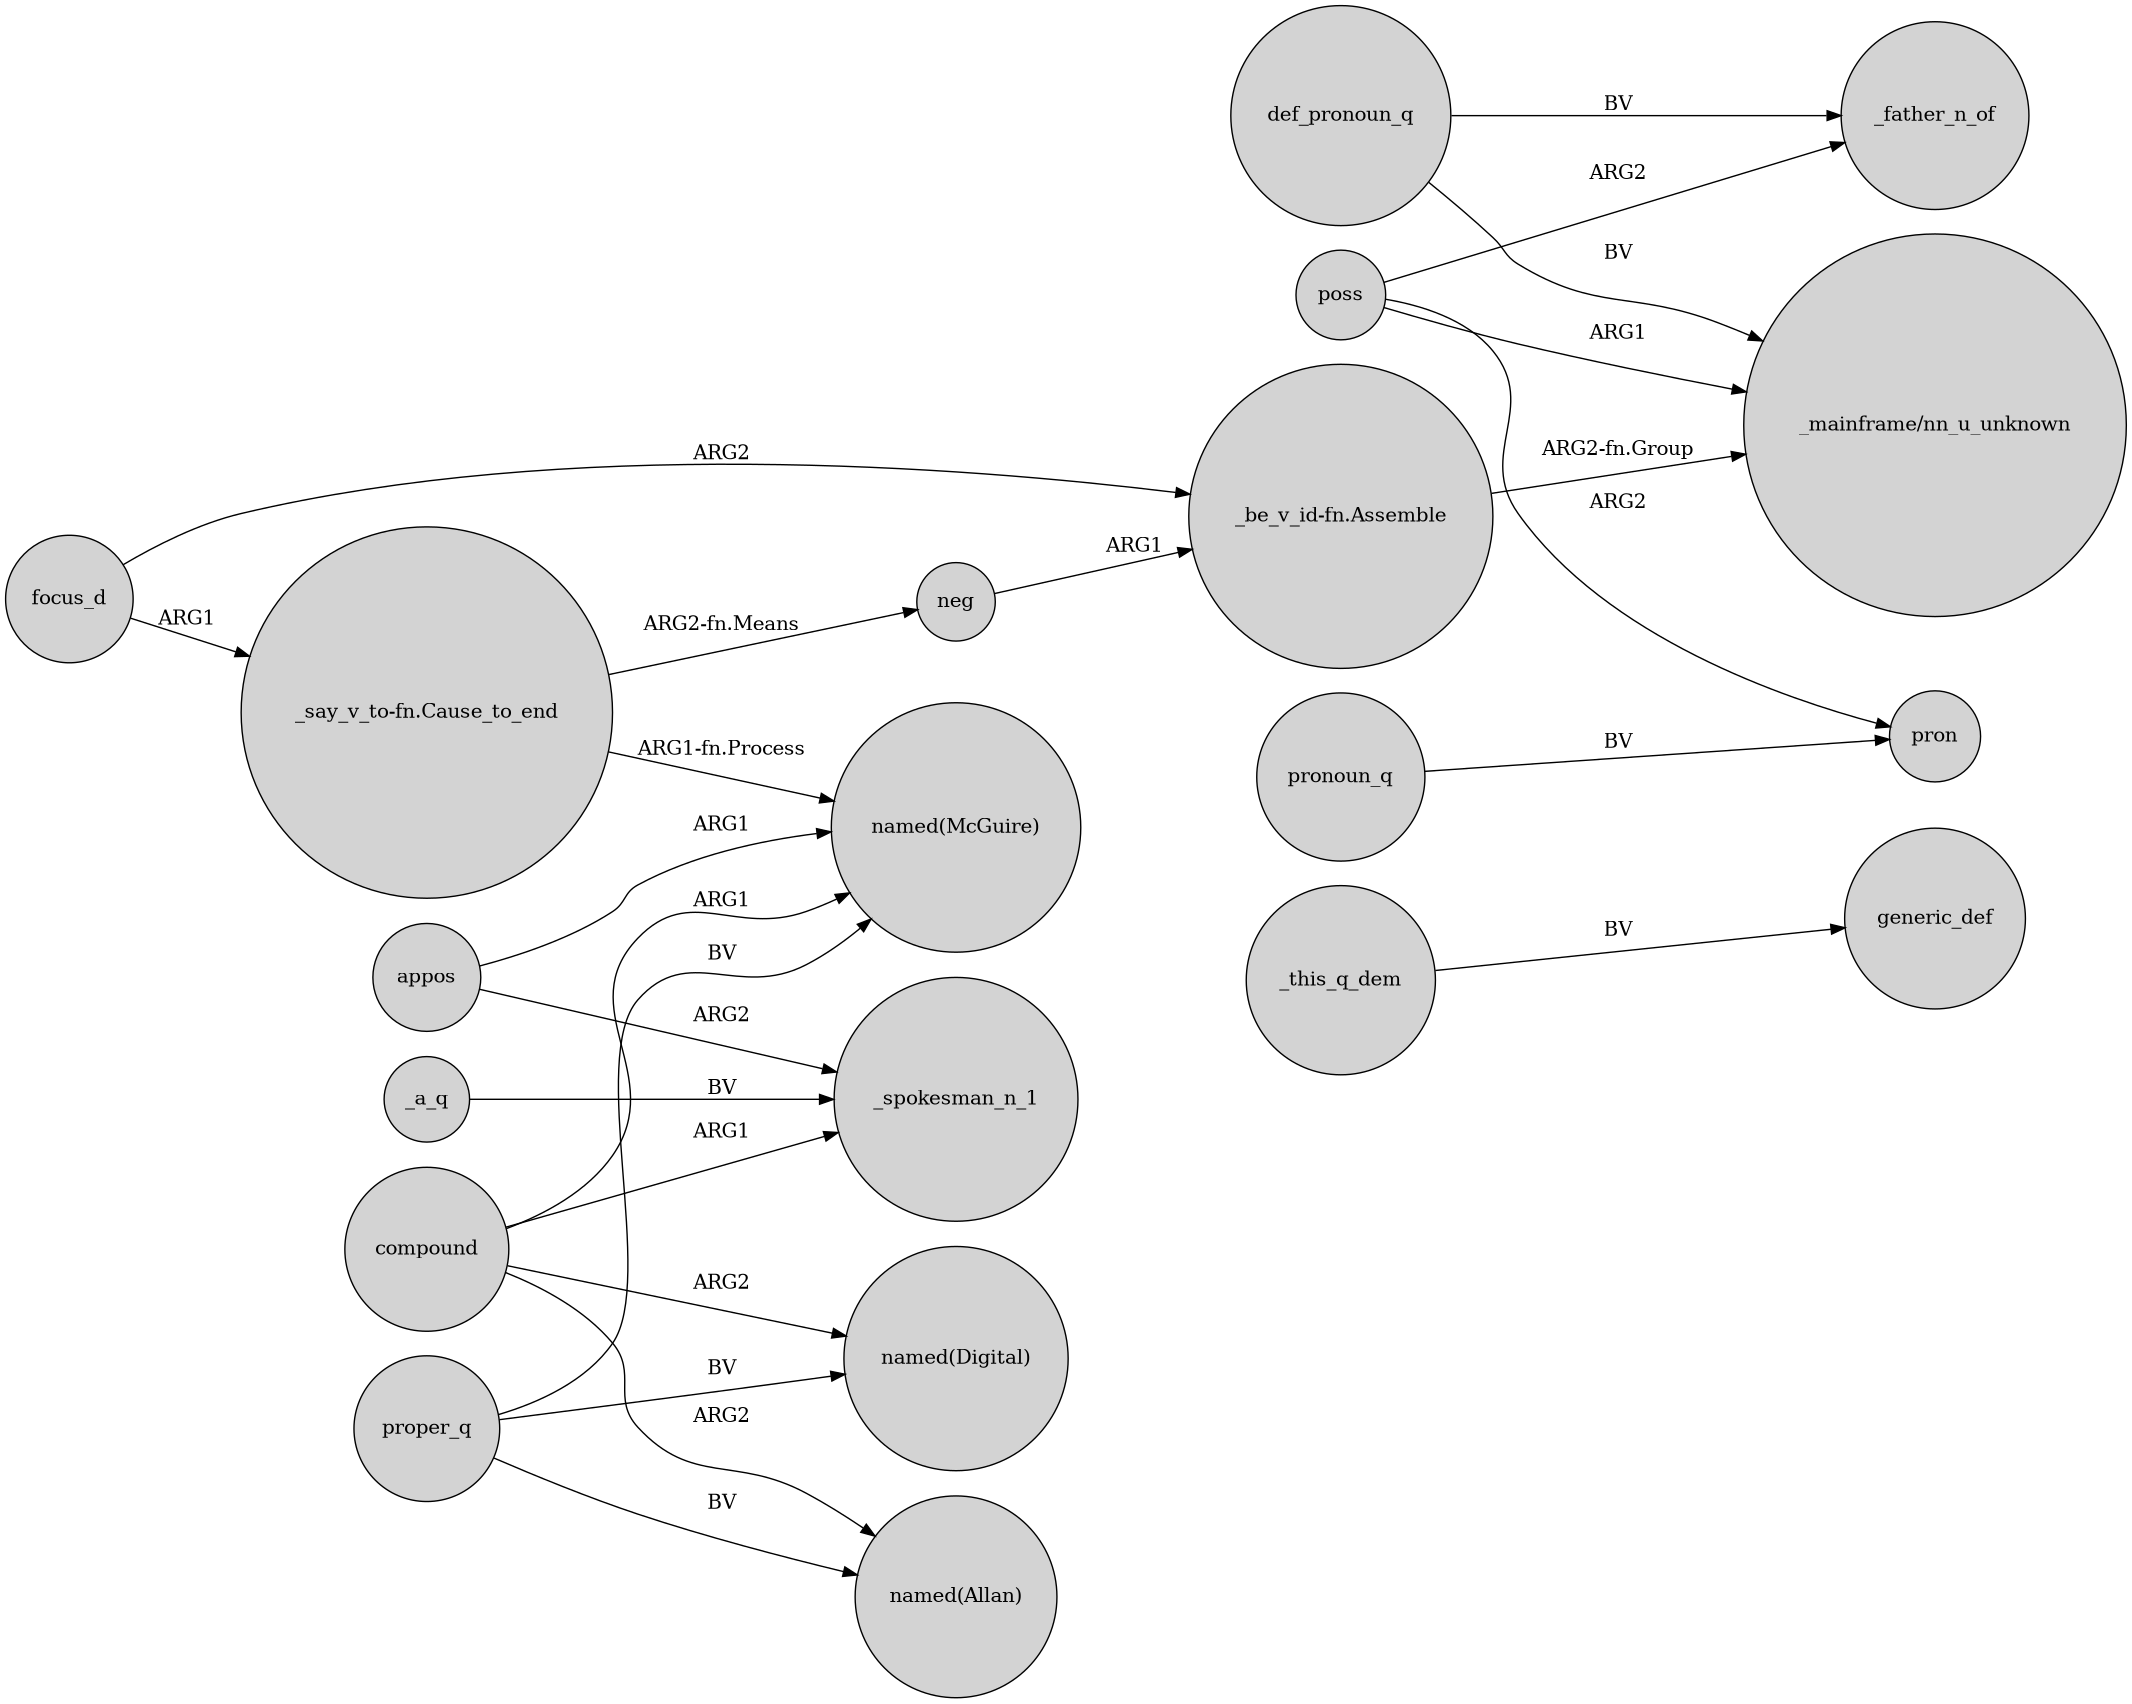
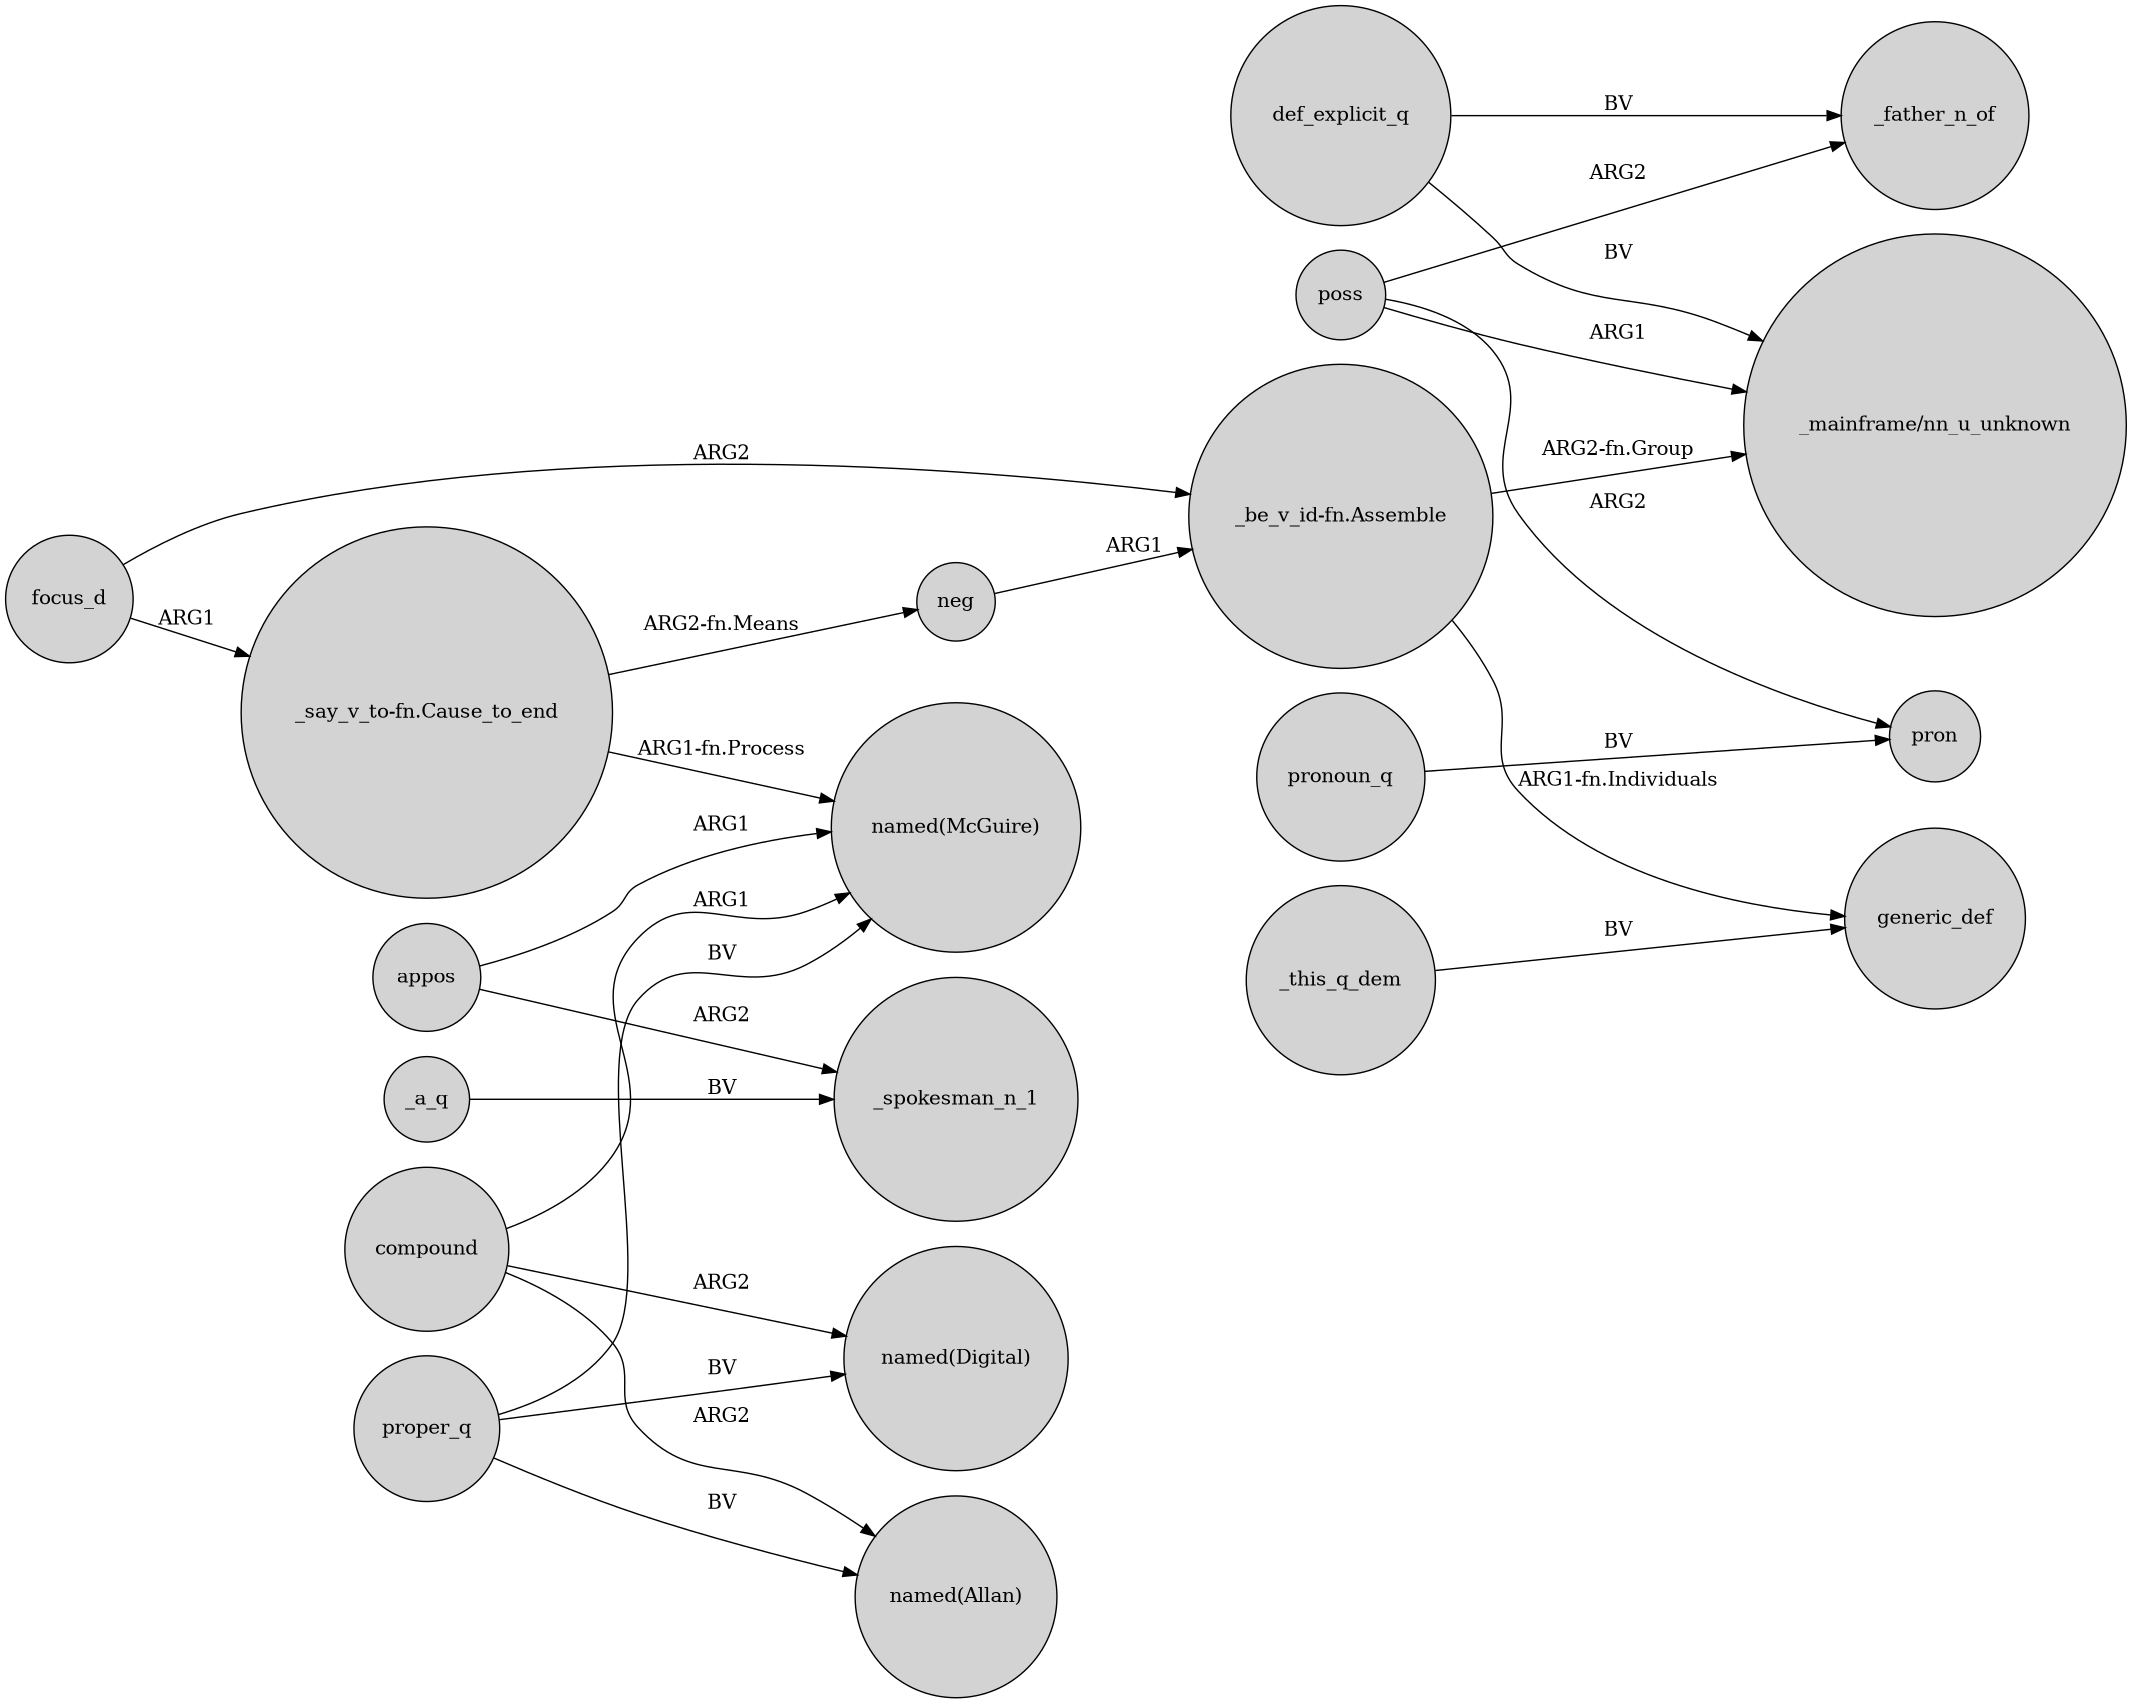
node "def_pronoun_q": label "def_pronoun_q" -> "def_explicit_q"
edge "_be_v_id-fn.Assemble" -> "generic_def": added, label "ARG1-fn.Individuals"
edge "compound" -> "_spokesman_n_1": removed, label "ARG1"
